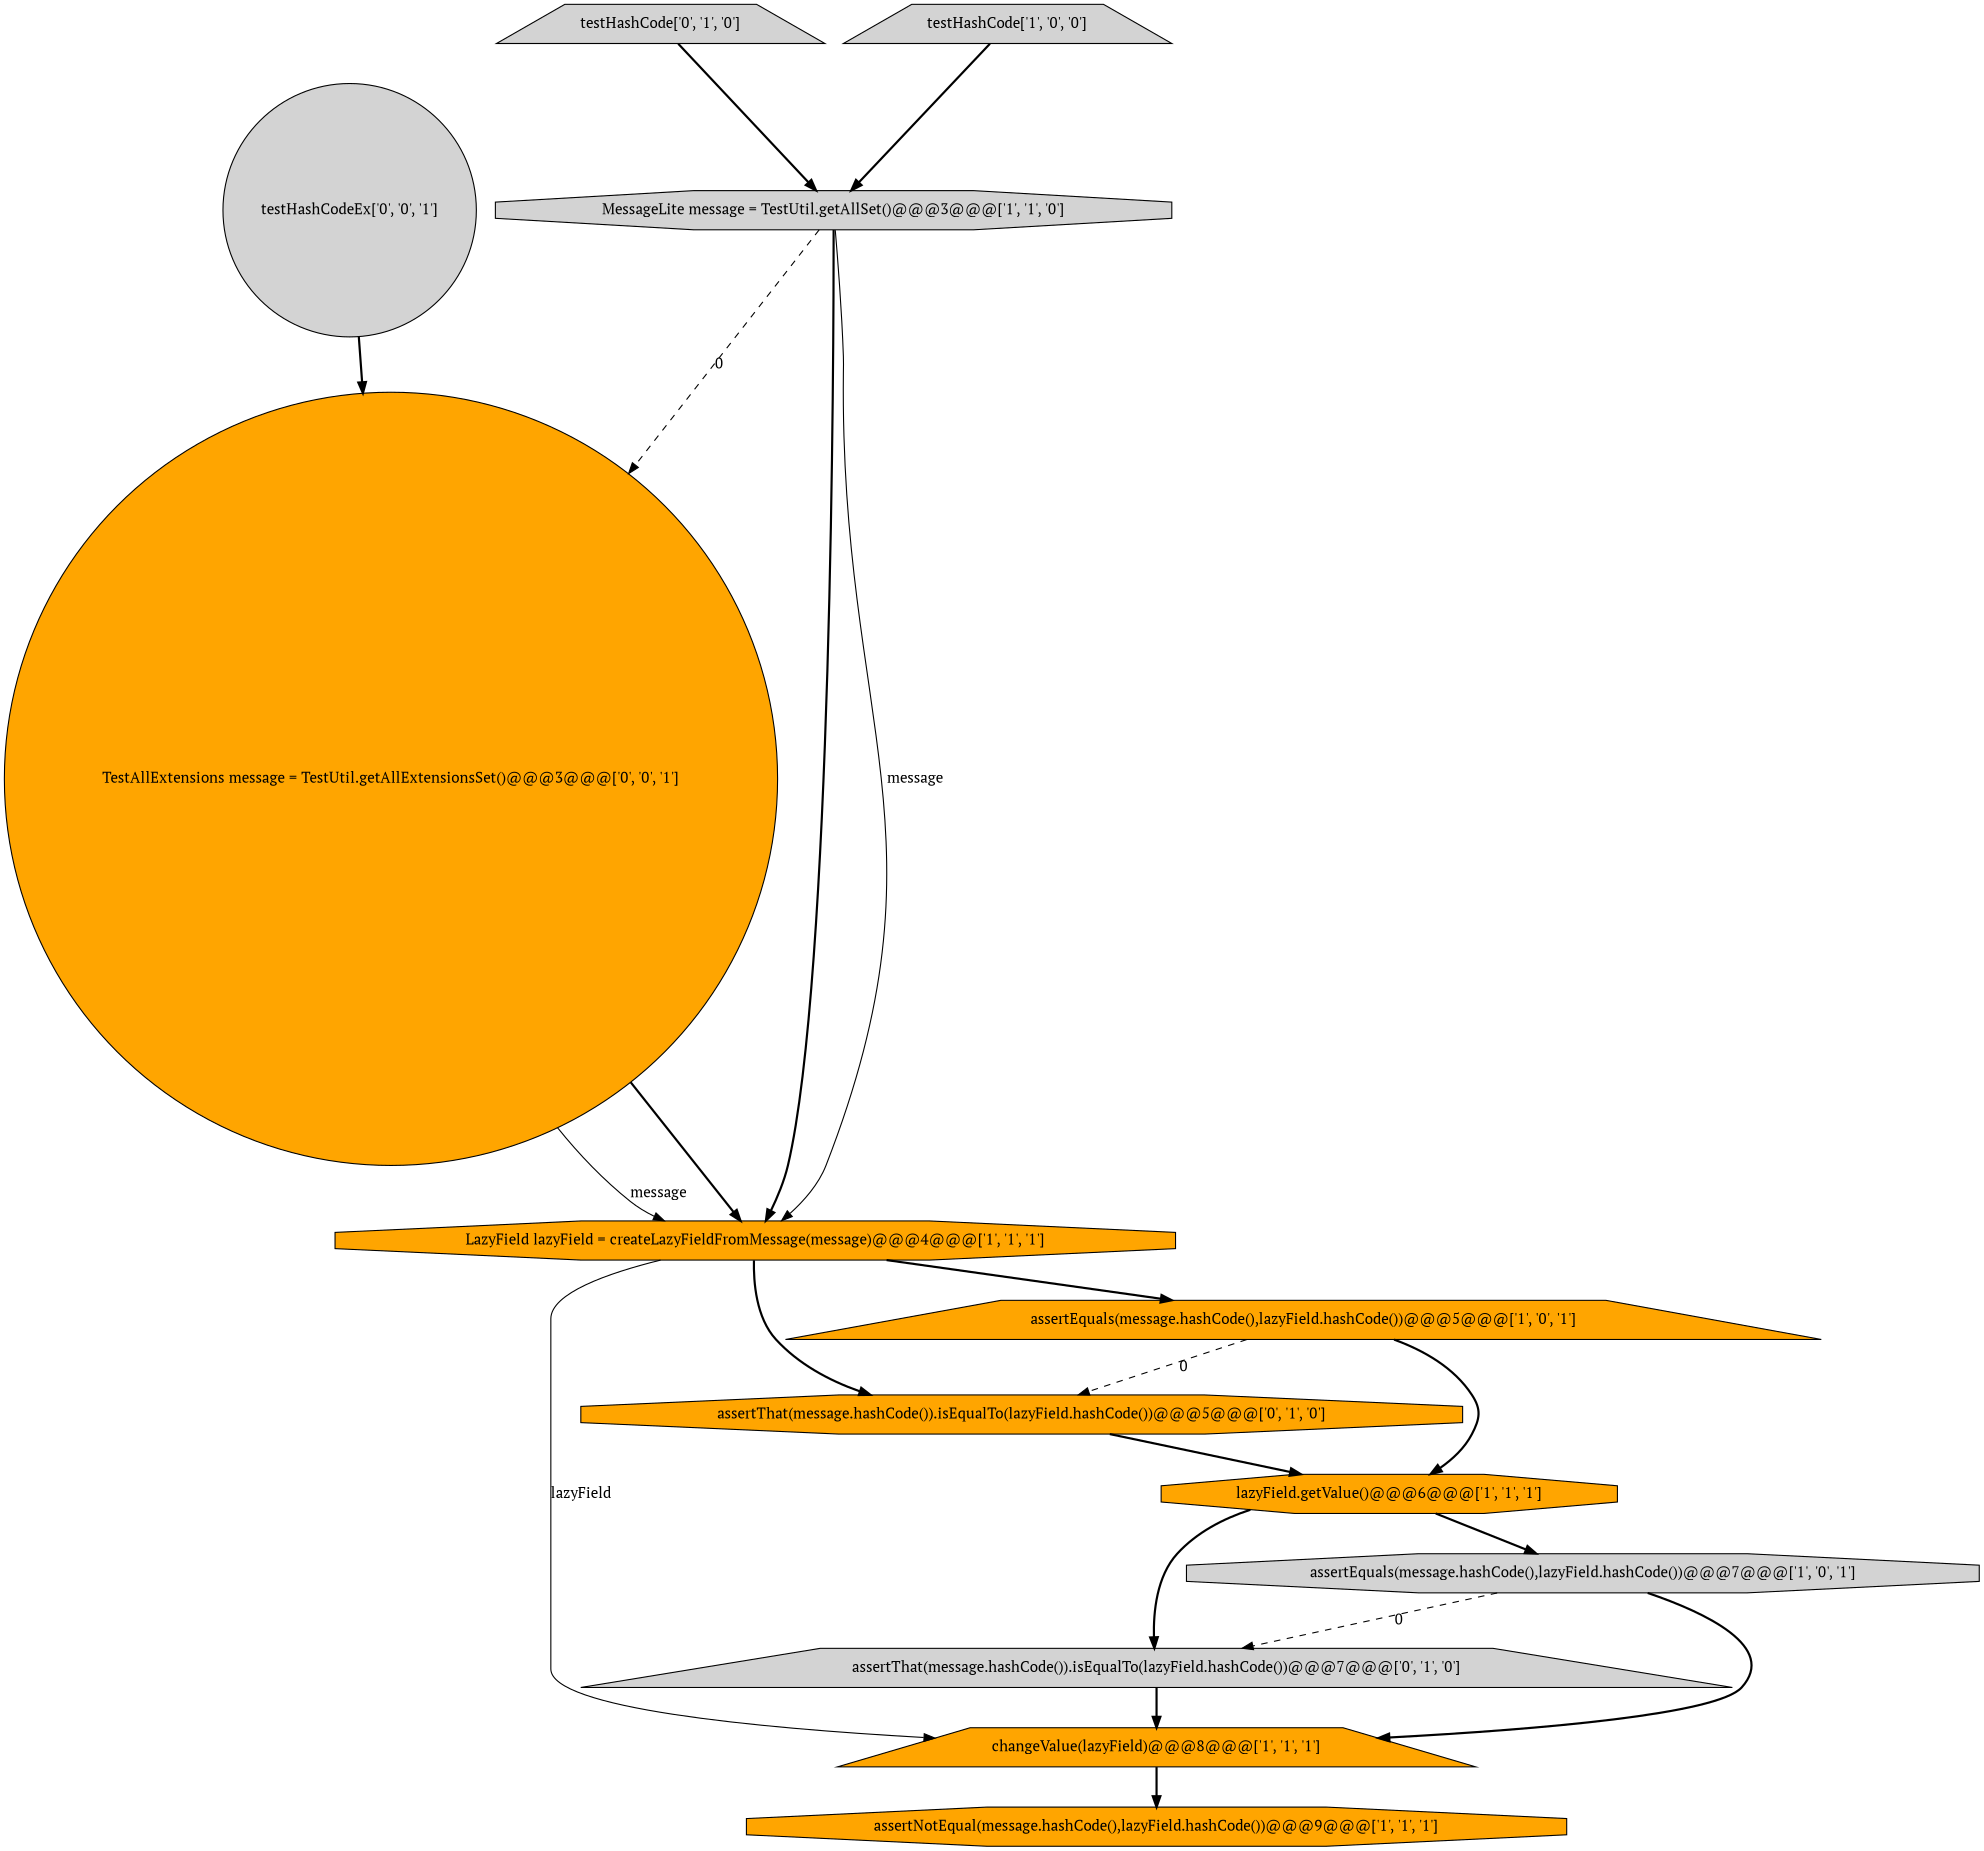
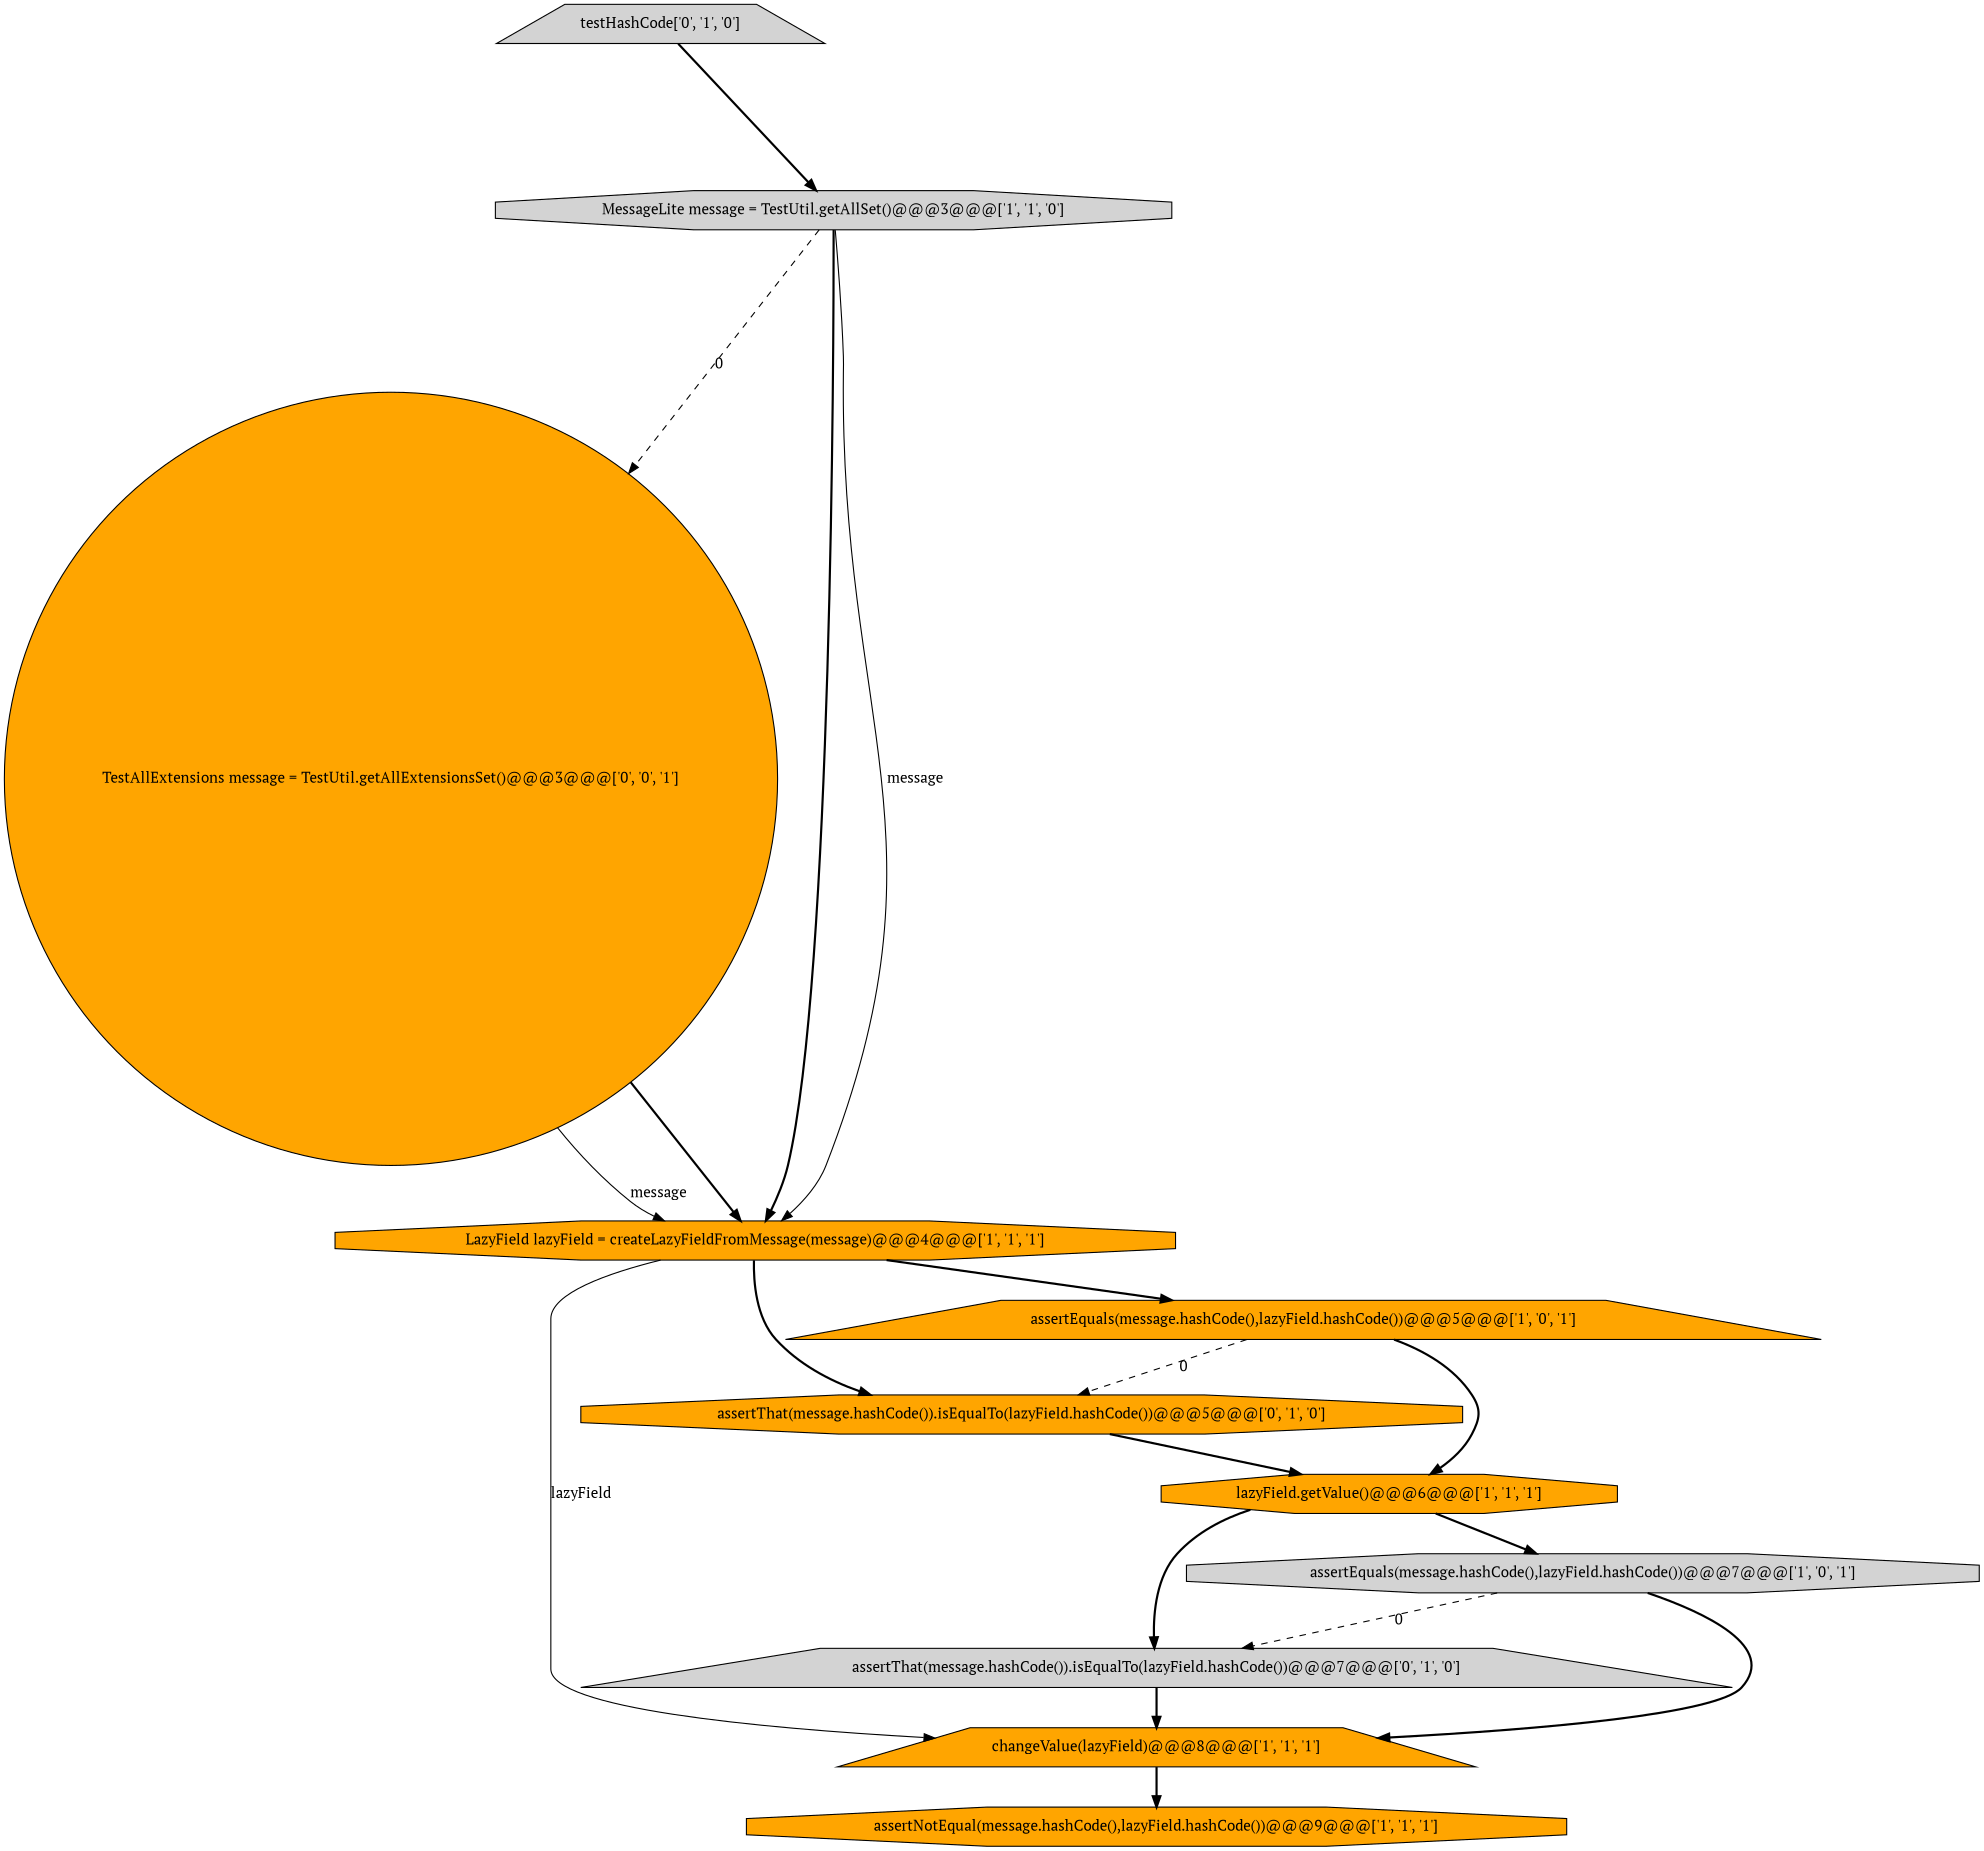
node "testHashCode['1', '0', '0']": removed
node "testHashCodeEx['0', '0', '1']": removed
